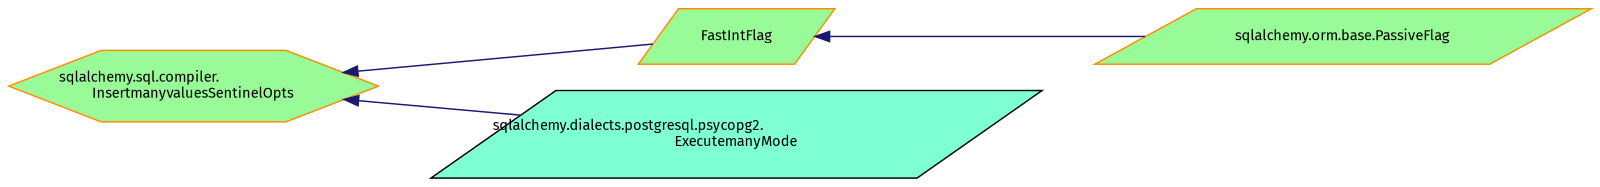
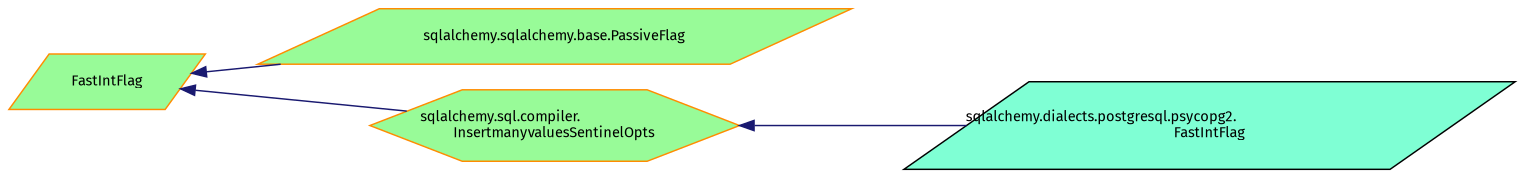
node "sqlalchemy.orm.base.PassiveFlag": label "sqlalchemy.orm.base.PassiveFlag" -> "sqlalchemy.sqlalchemy.base.PassiveFlag"
edge "FastIntFlag" -> "sqlalchemy.sql.compiler. InsertmanyvaluesSentinelOpts": reversed
node "sqlalchemy.dialects.postgresql.psycopg2. ExecutemanyMode": label "sqlalchemy.dialects.postgresql.psycopg2. ExecutemanyMode" -> "sqlalchemy.dialects.postgresql.psycopg2. FastIntFlag"
